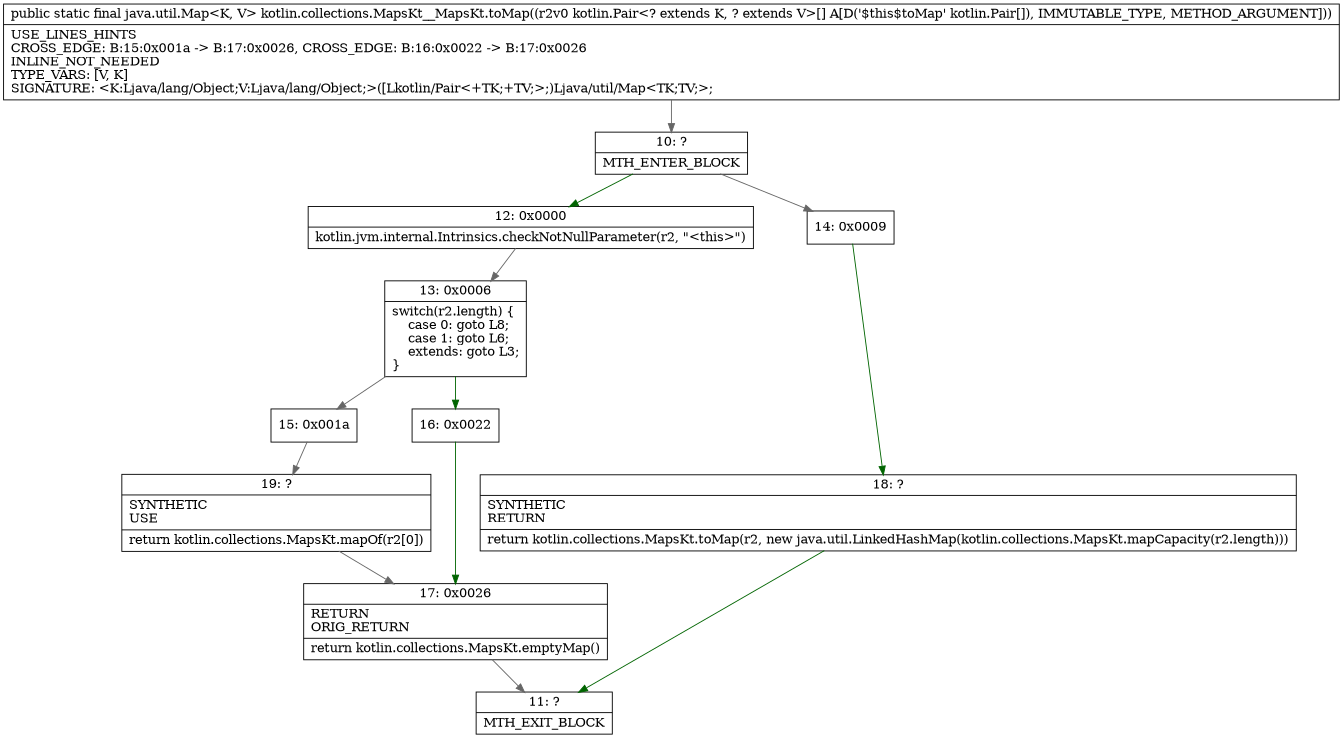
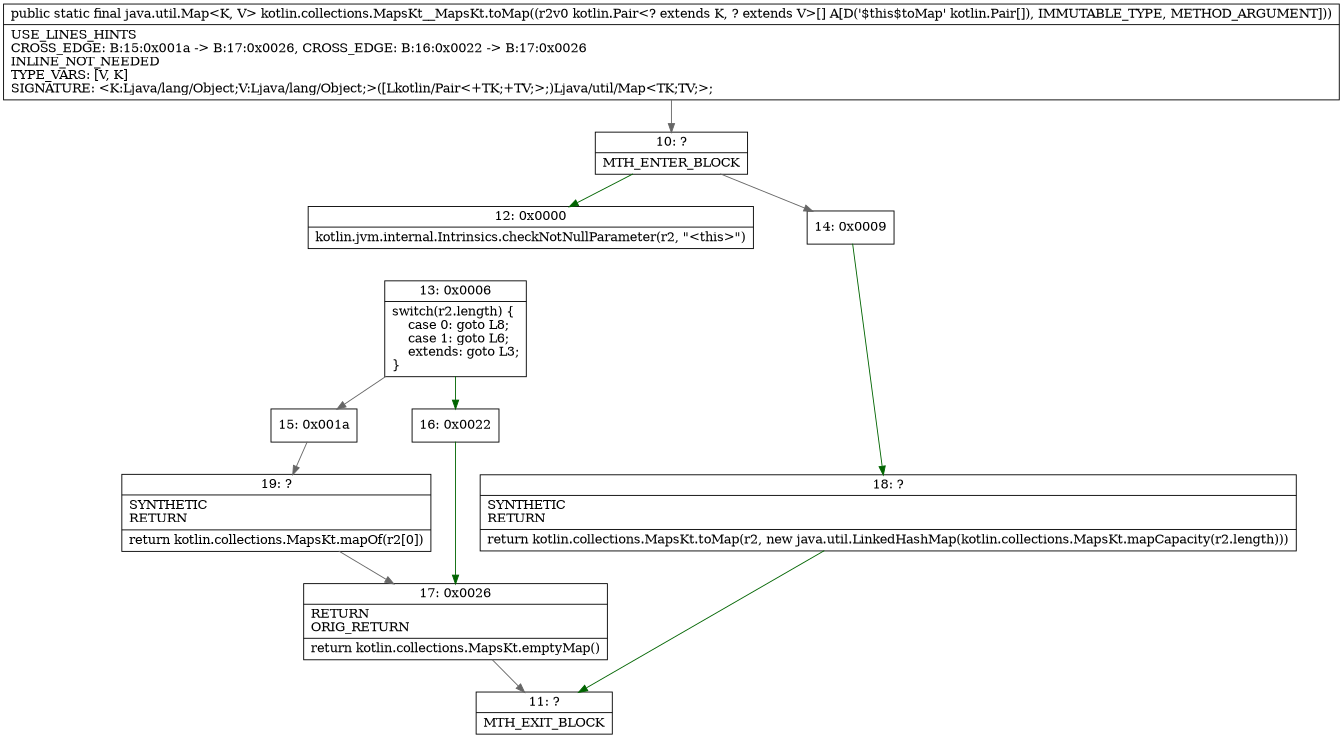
edge "12: 0x0000" -> "13: 0x0006": removed
node "19: ?": text "USE" -> "RETURN"
